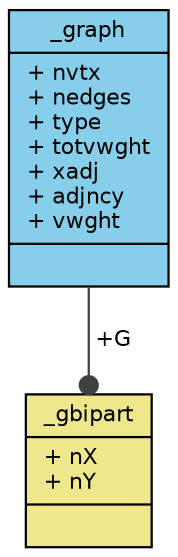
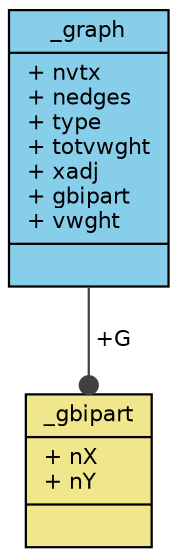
node "_graph": text "+ adjncy" -> "+ gbipart"
